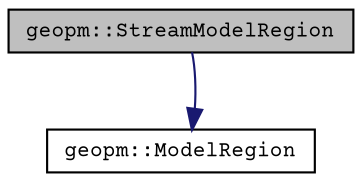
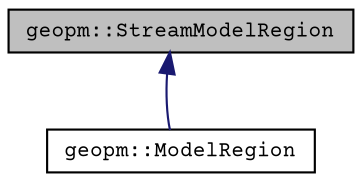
edge "geopm::StreamModelRegion" -> "geopm::ModelRegion": reversed
